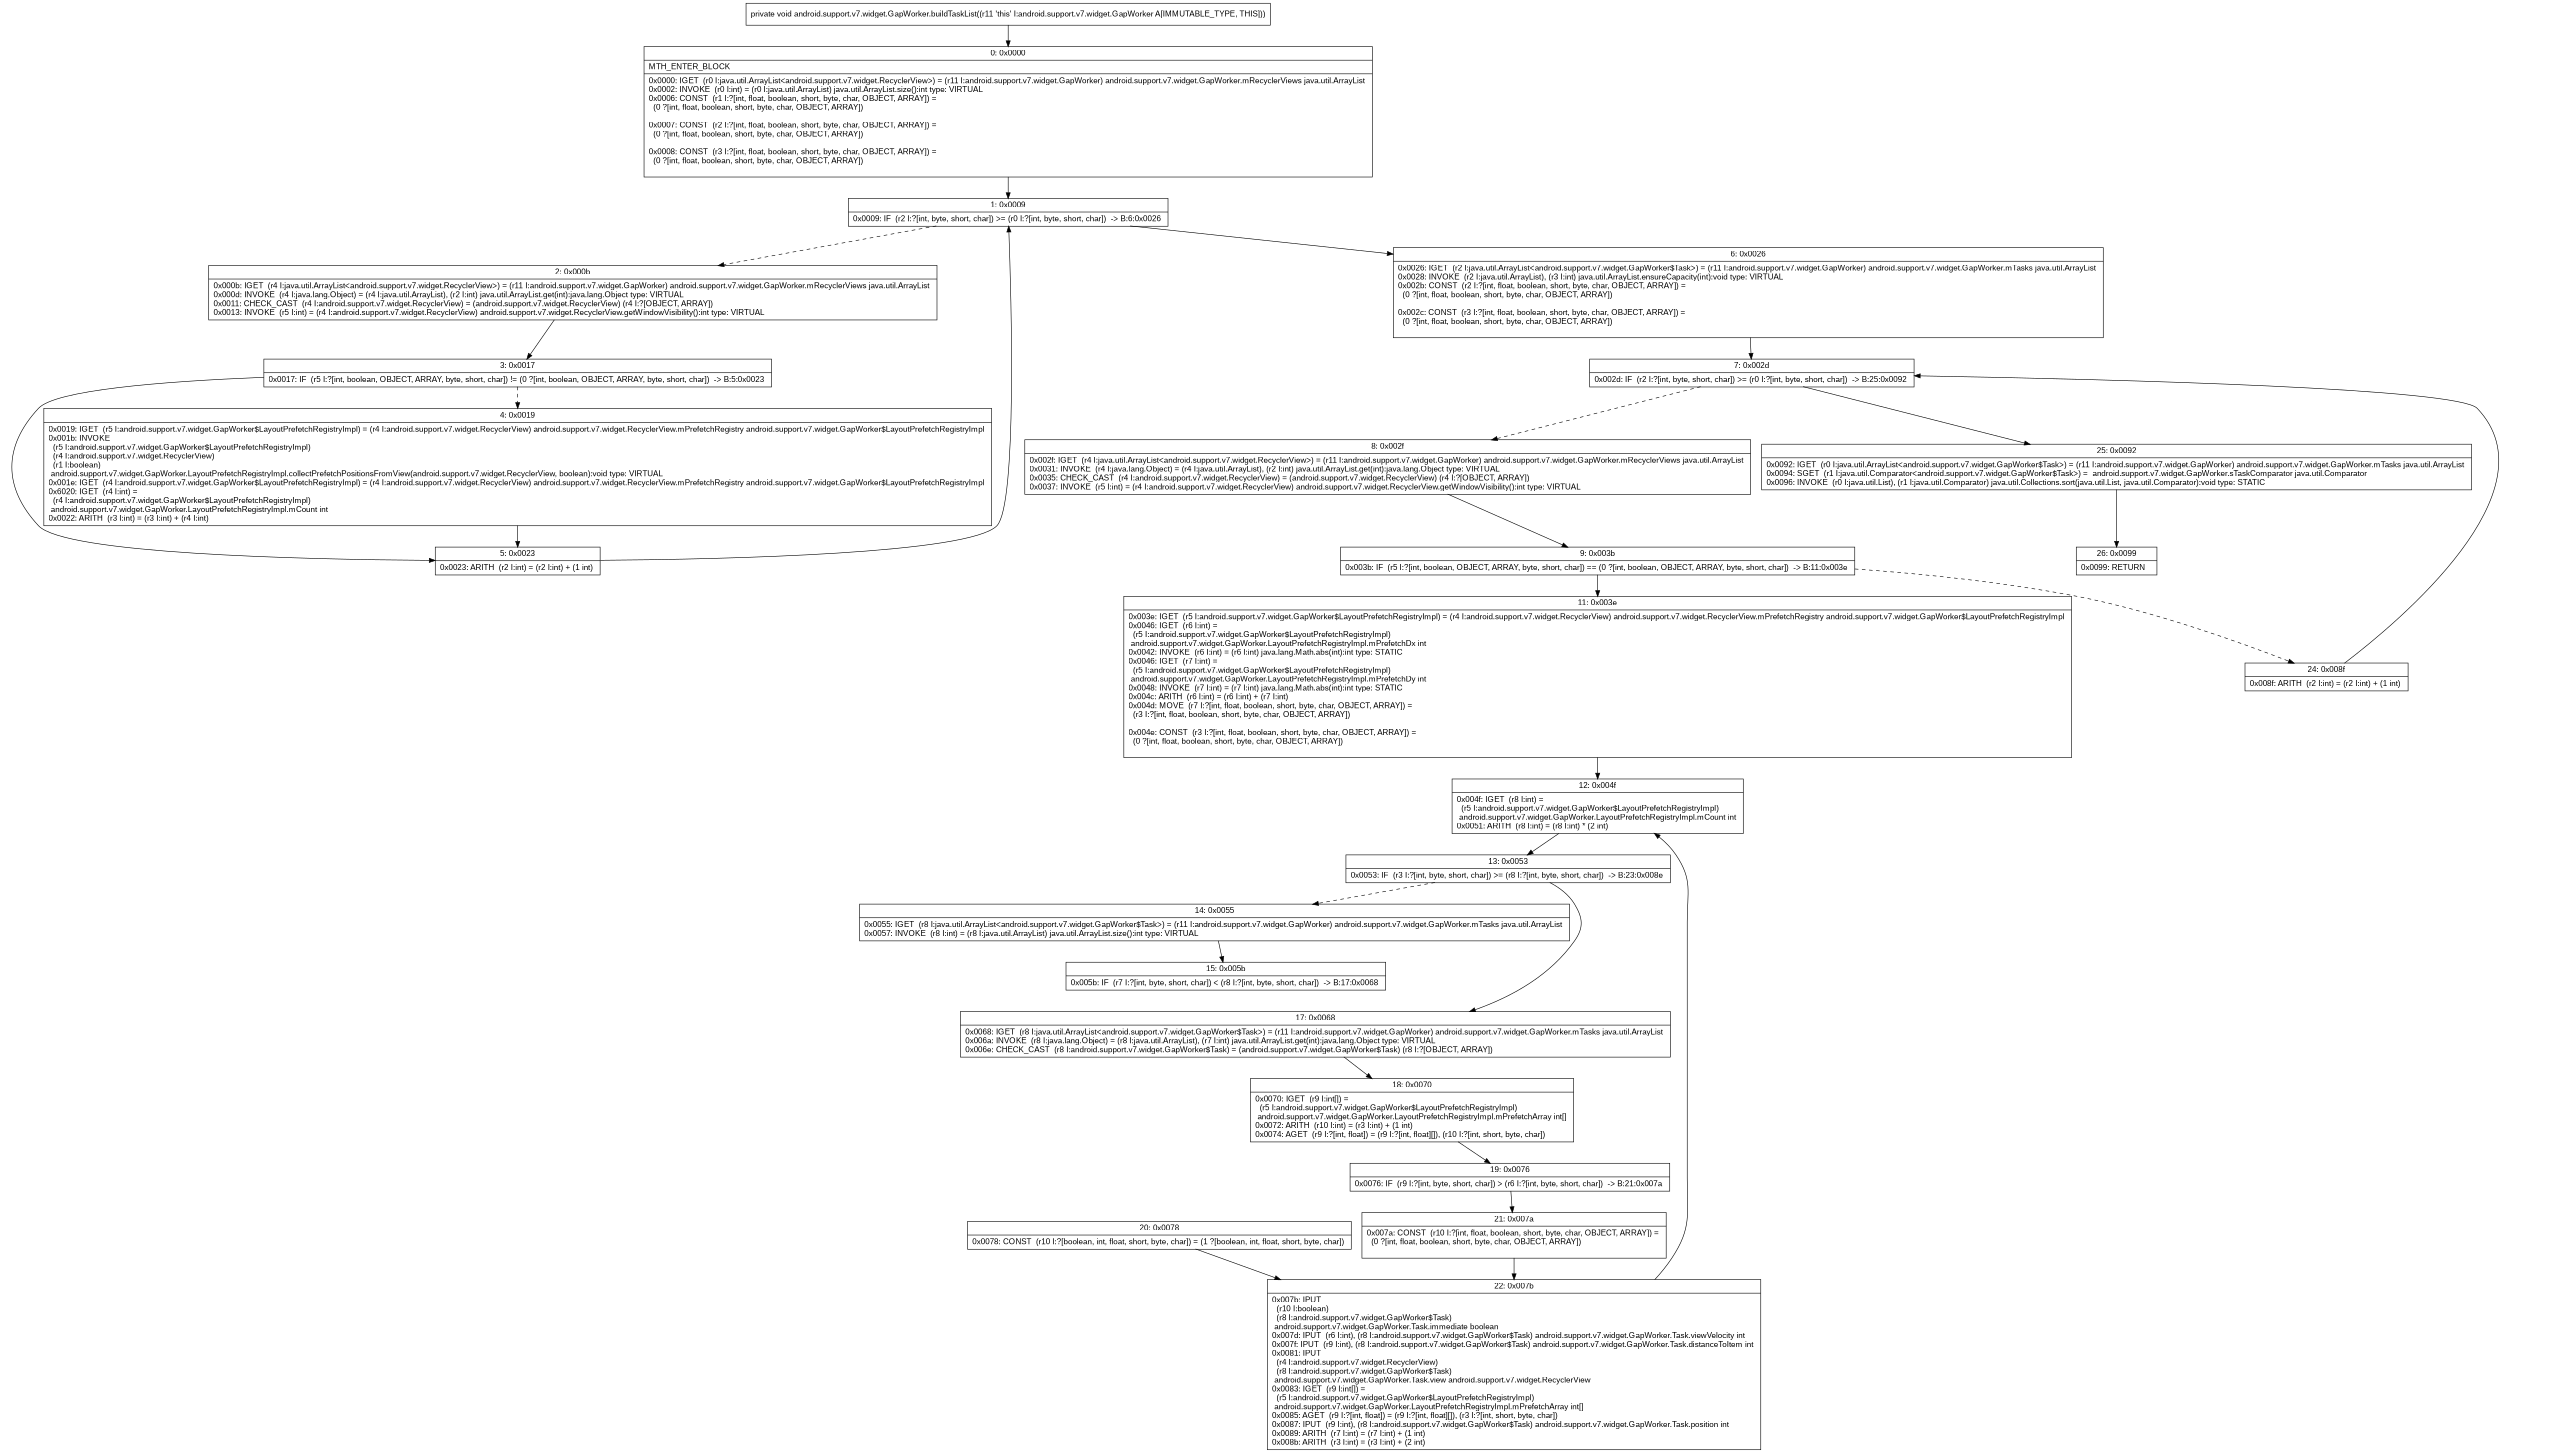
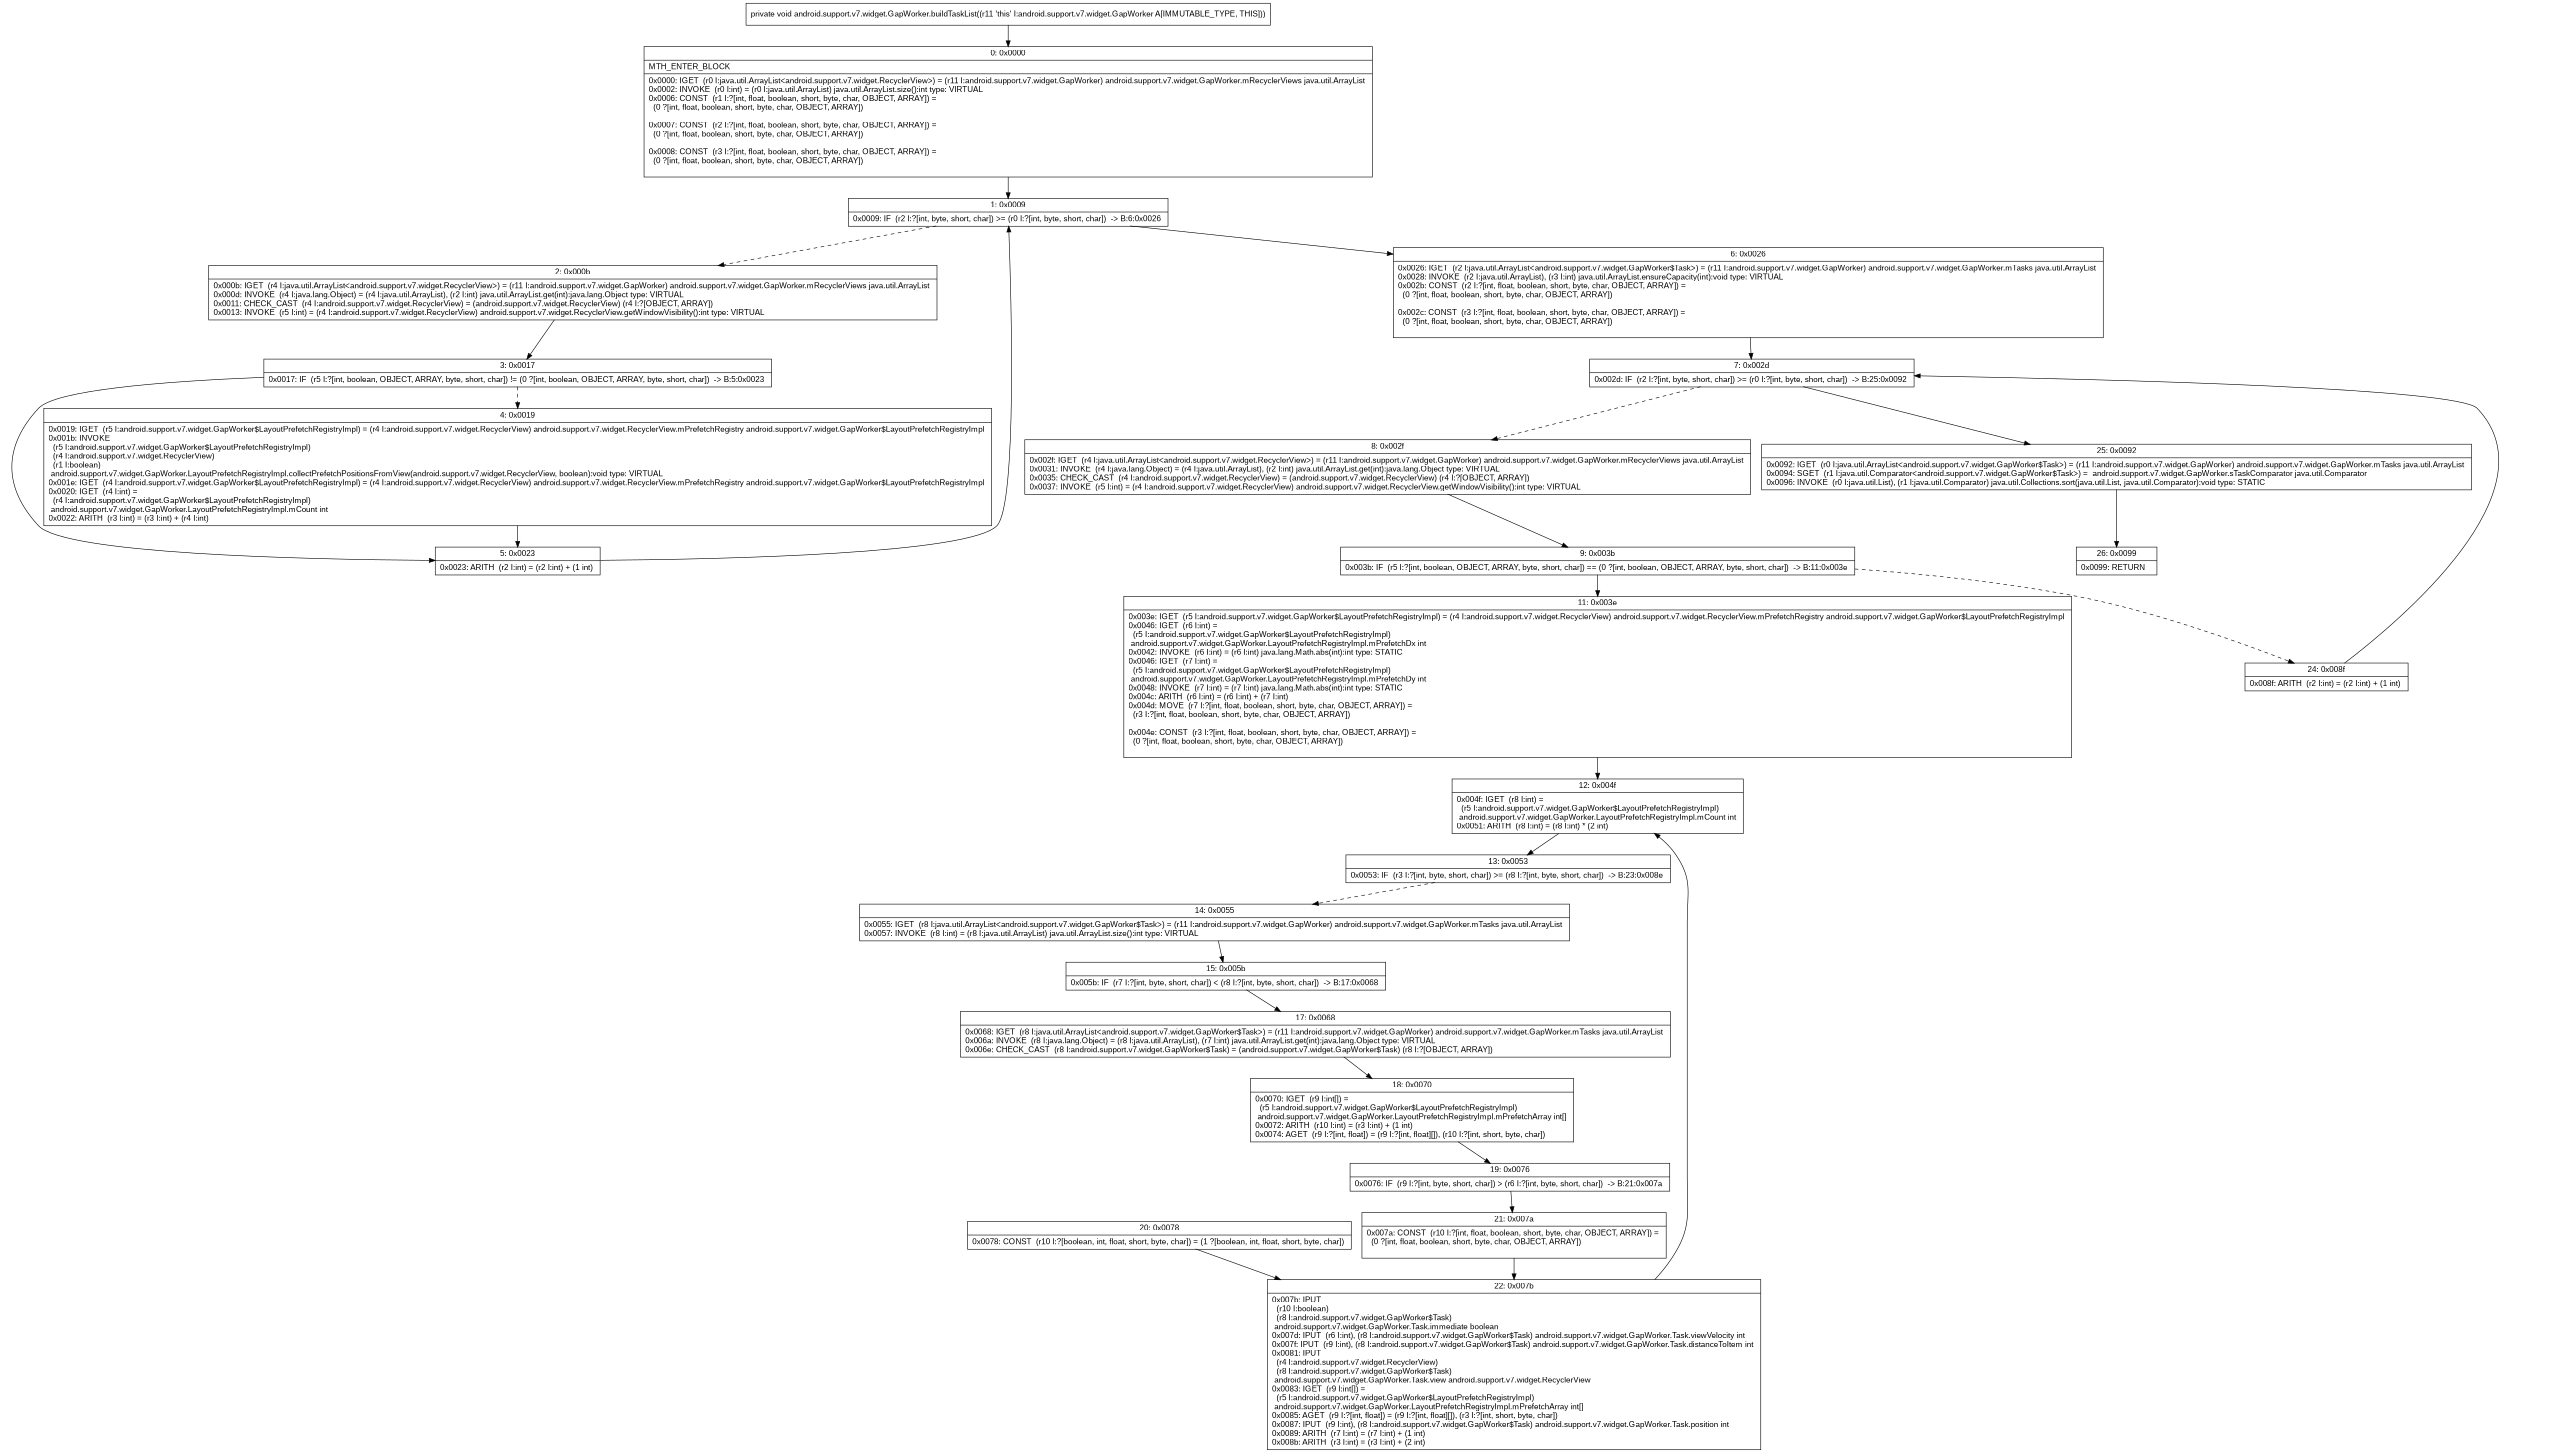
node "4: 0x0019": text "0x6020: IGET  (r4 I:int) =" -> "0x0020: IGET  (r4 I:int) ="
edge "13: 0x0053" -> "17: 0x0068": now "15: 0x005b" -> "17: 0x0068"
